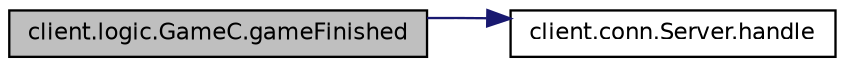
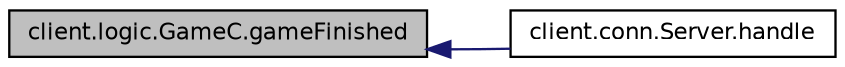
edge "client.logic.GameC.gameFinished" -> "client.conn.Server.handle": reversed
